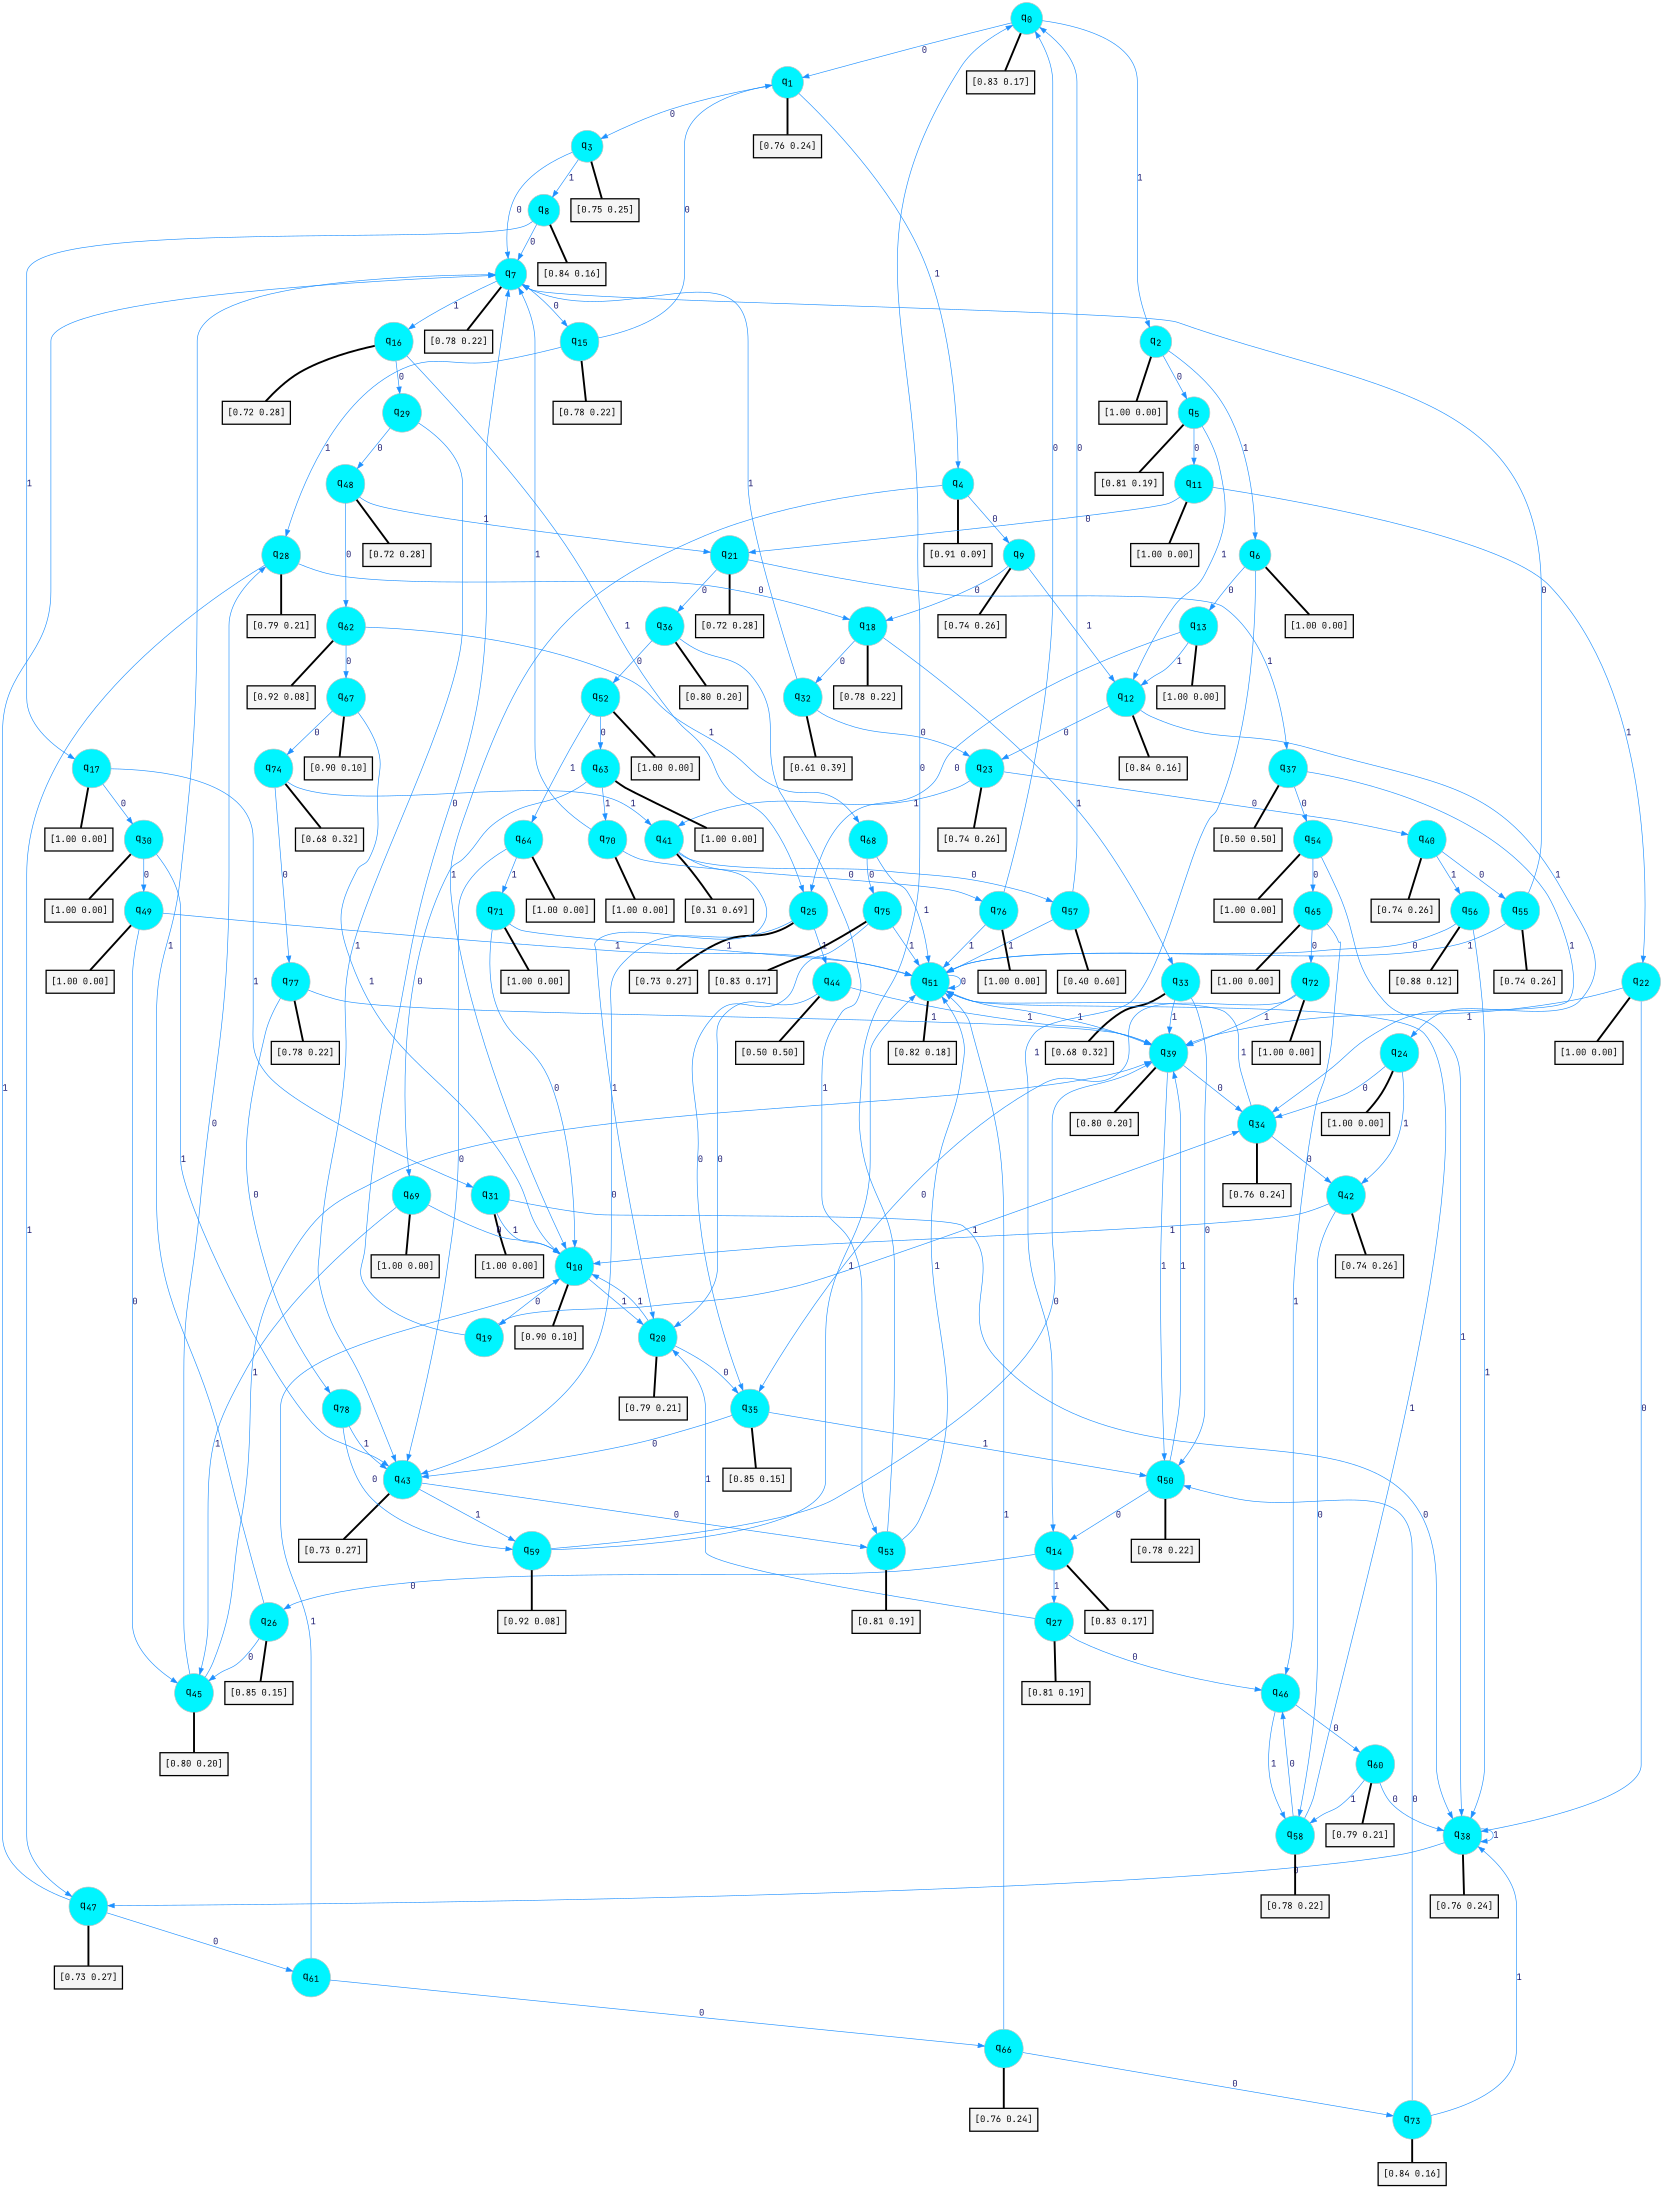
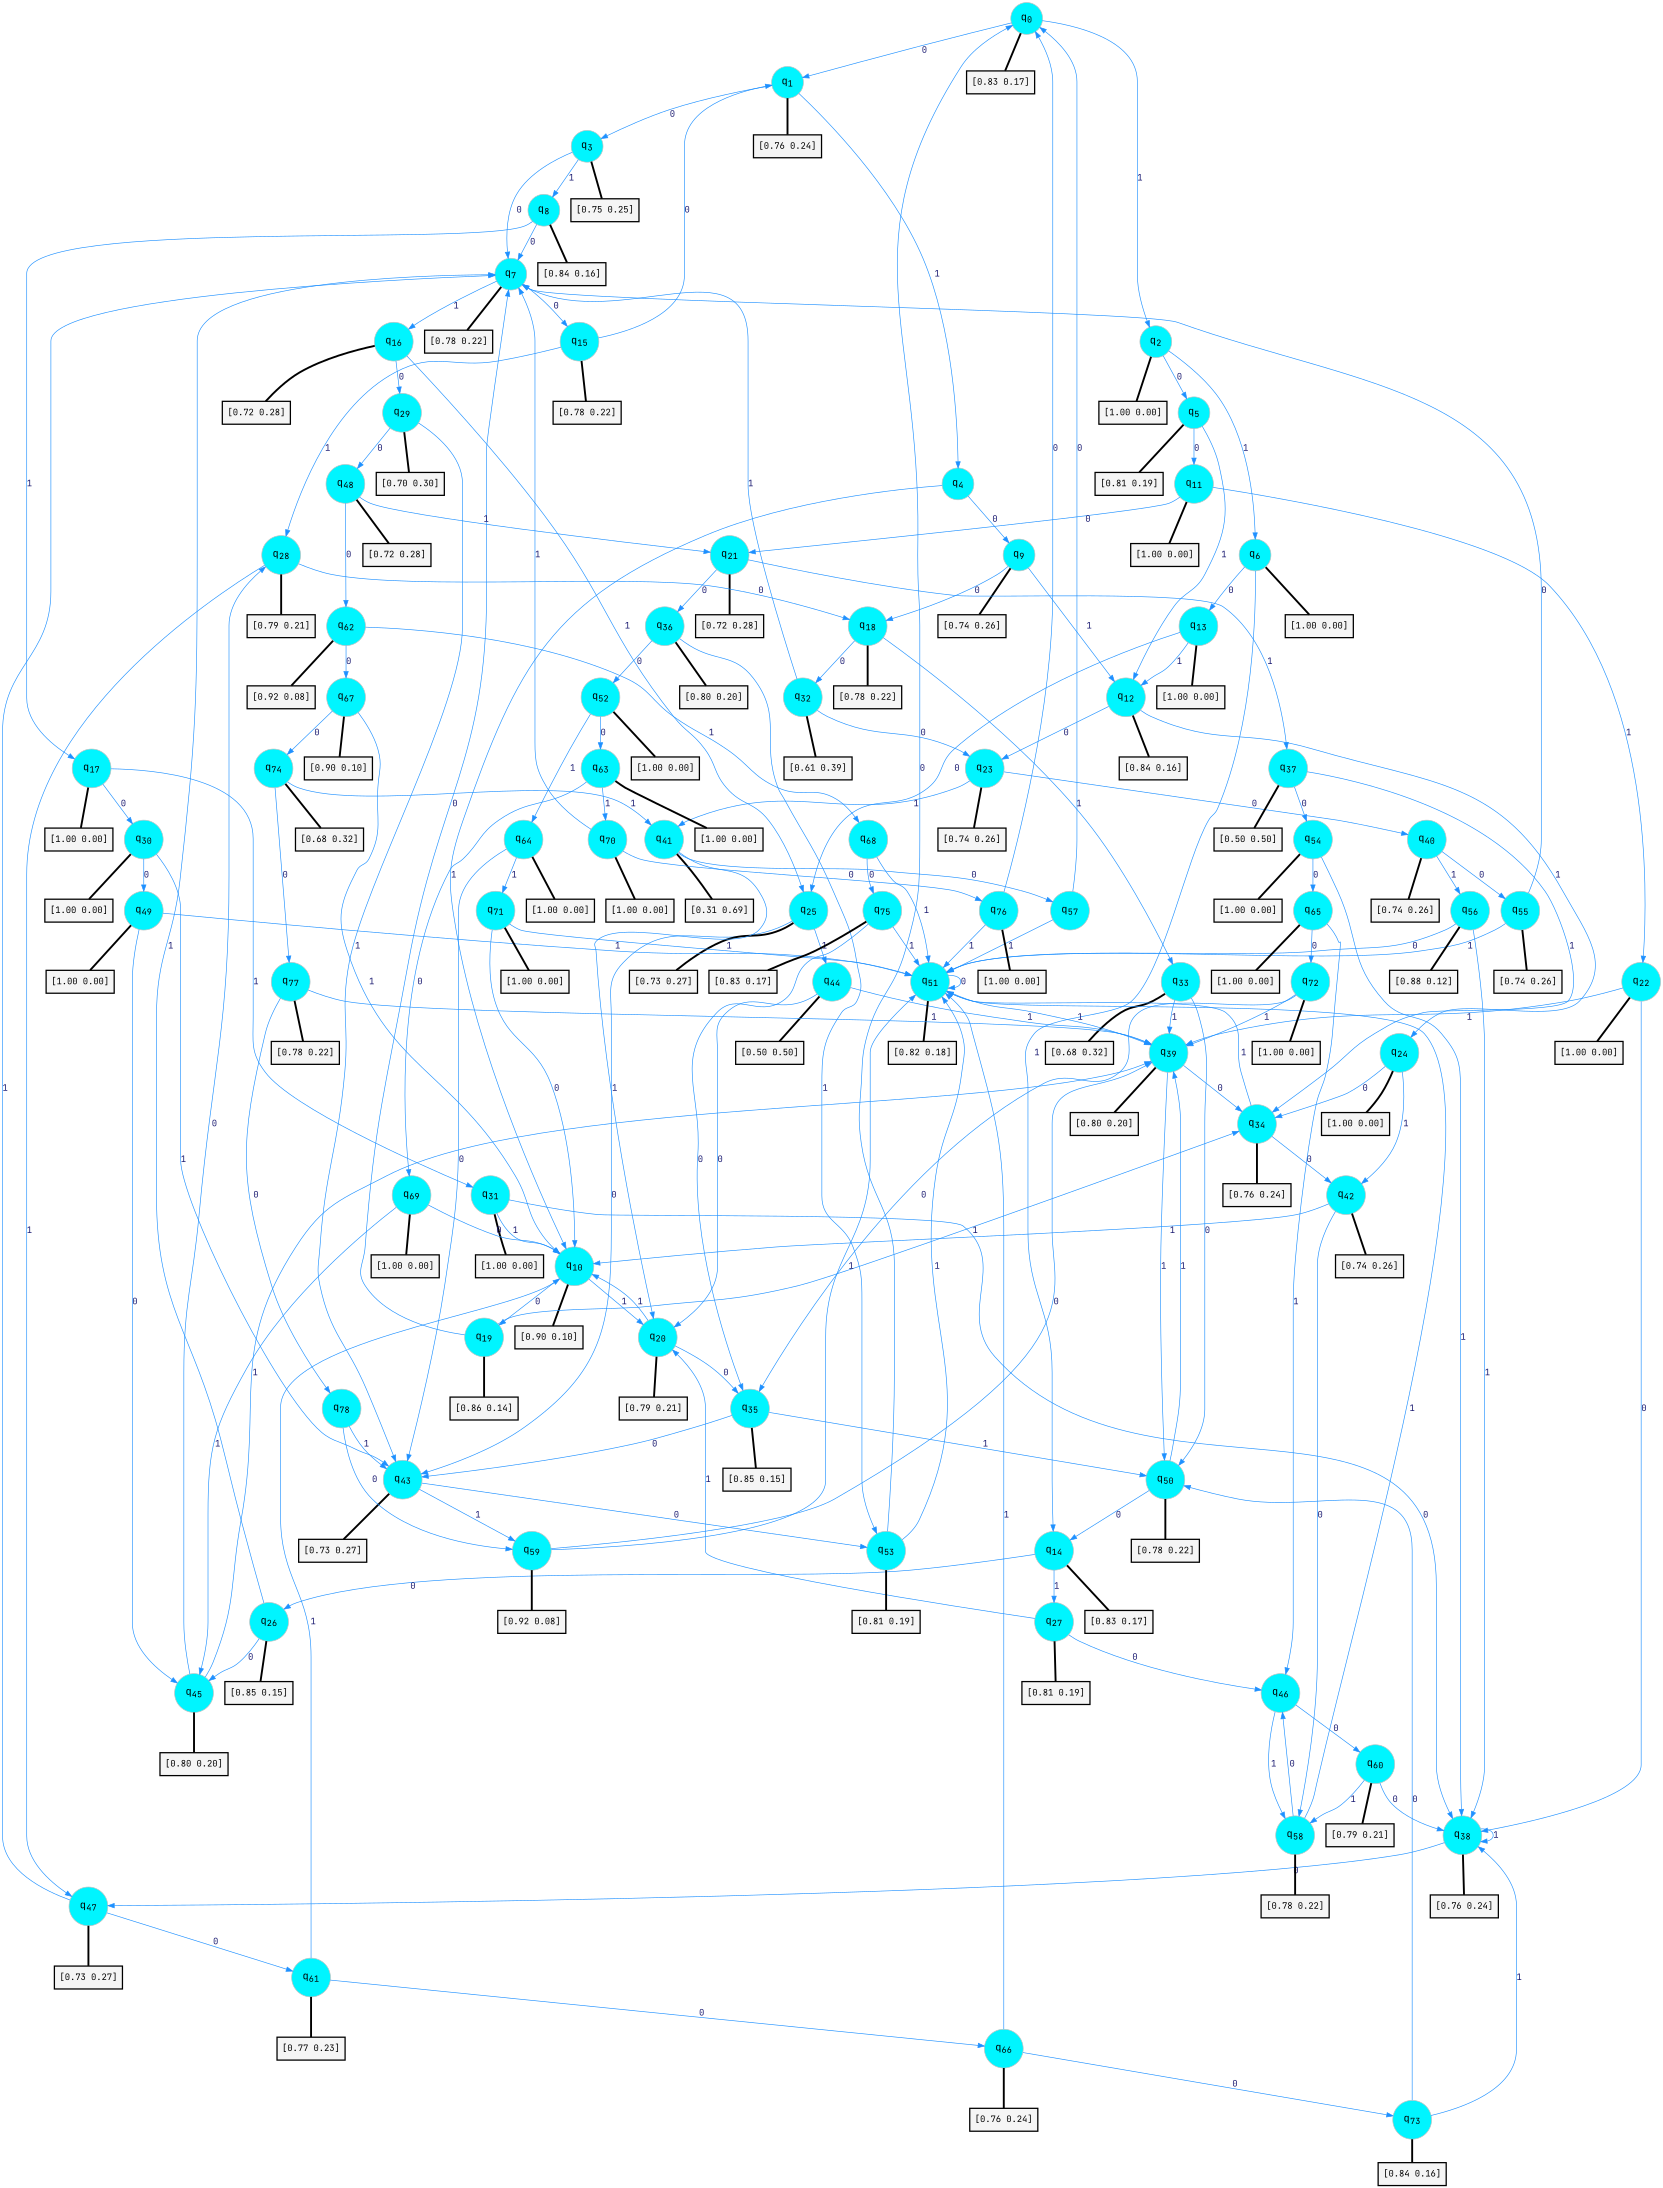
node "[0.70 0.30]": added
node "[0.91 0.09]": removed
node "[0.40 0.60]": removed
node "[0.86 0.14]": added
node "[0.77 0.23]": added
